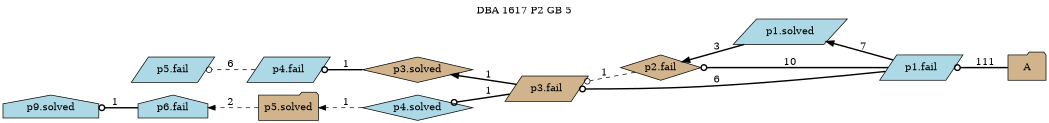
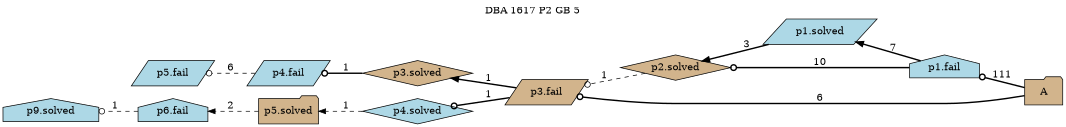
node "p2.fail": label "p2.fail" -> "p2.solved"
node "p1.fail": shape parallelogram -> house
edge "p1.fail" -> "p3.fail": now "A" -> "p3.fail"
edge "p6.fail" -> "p9.solved": style bold -> dashed
